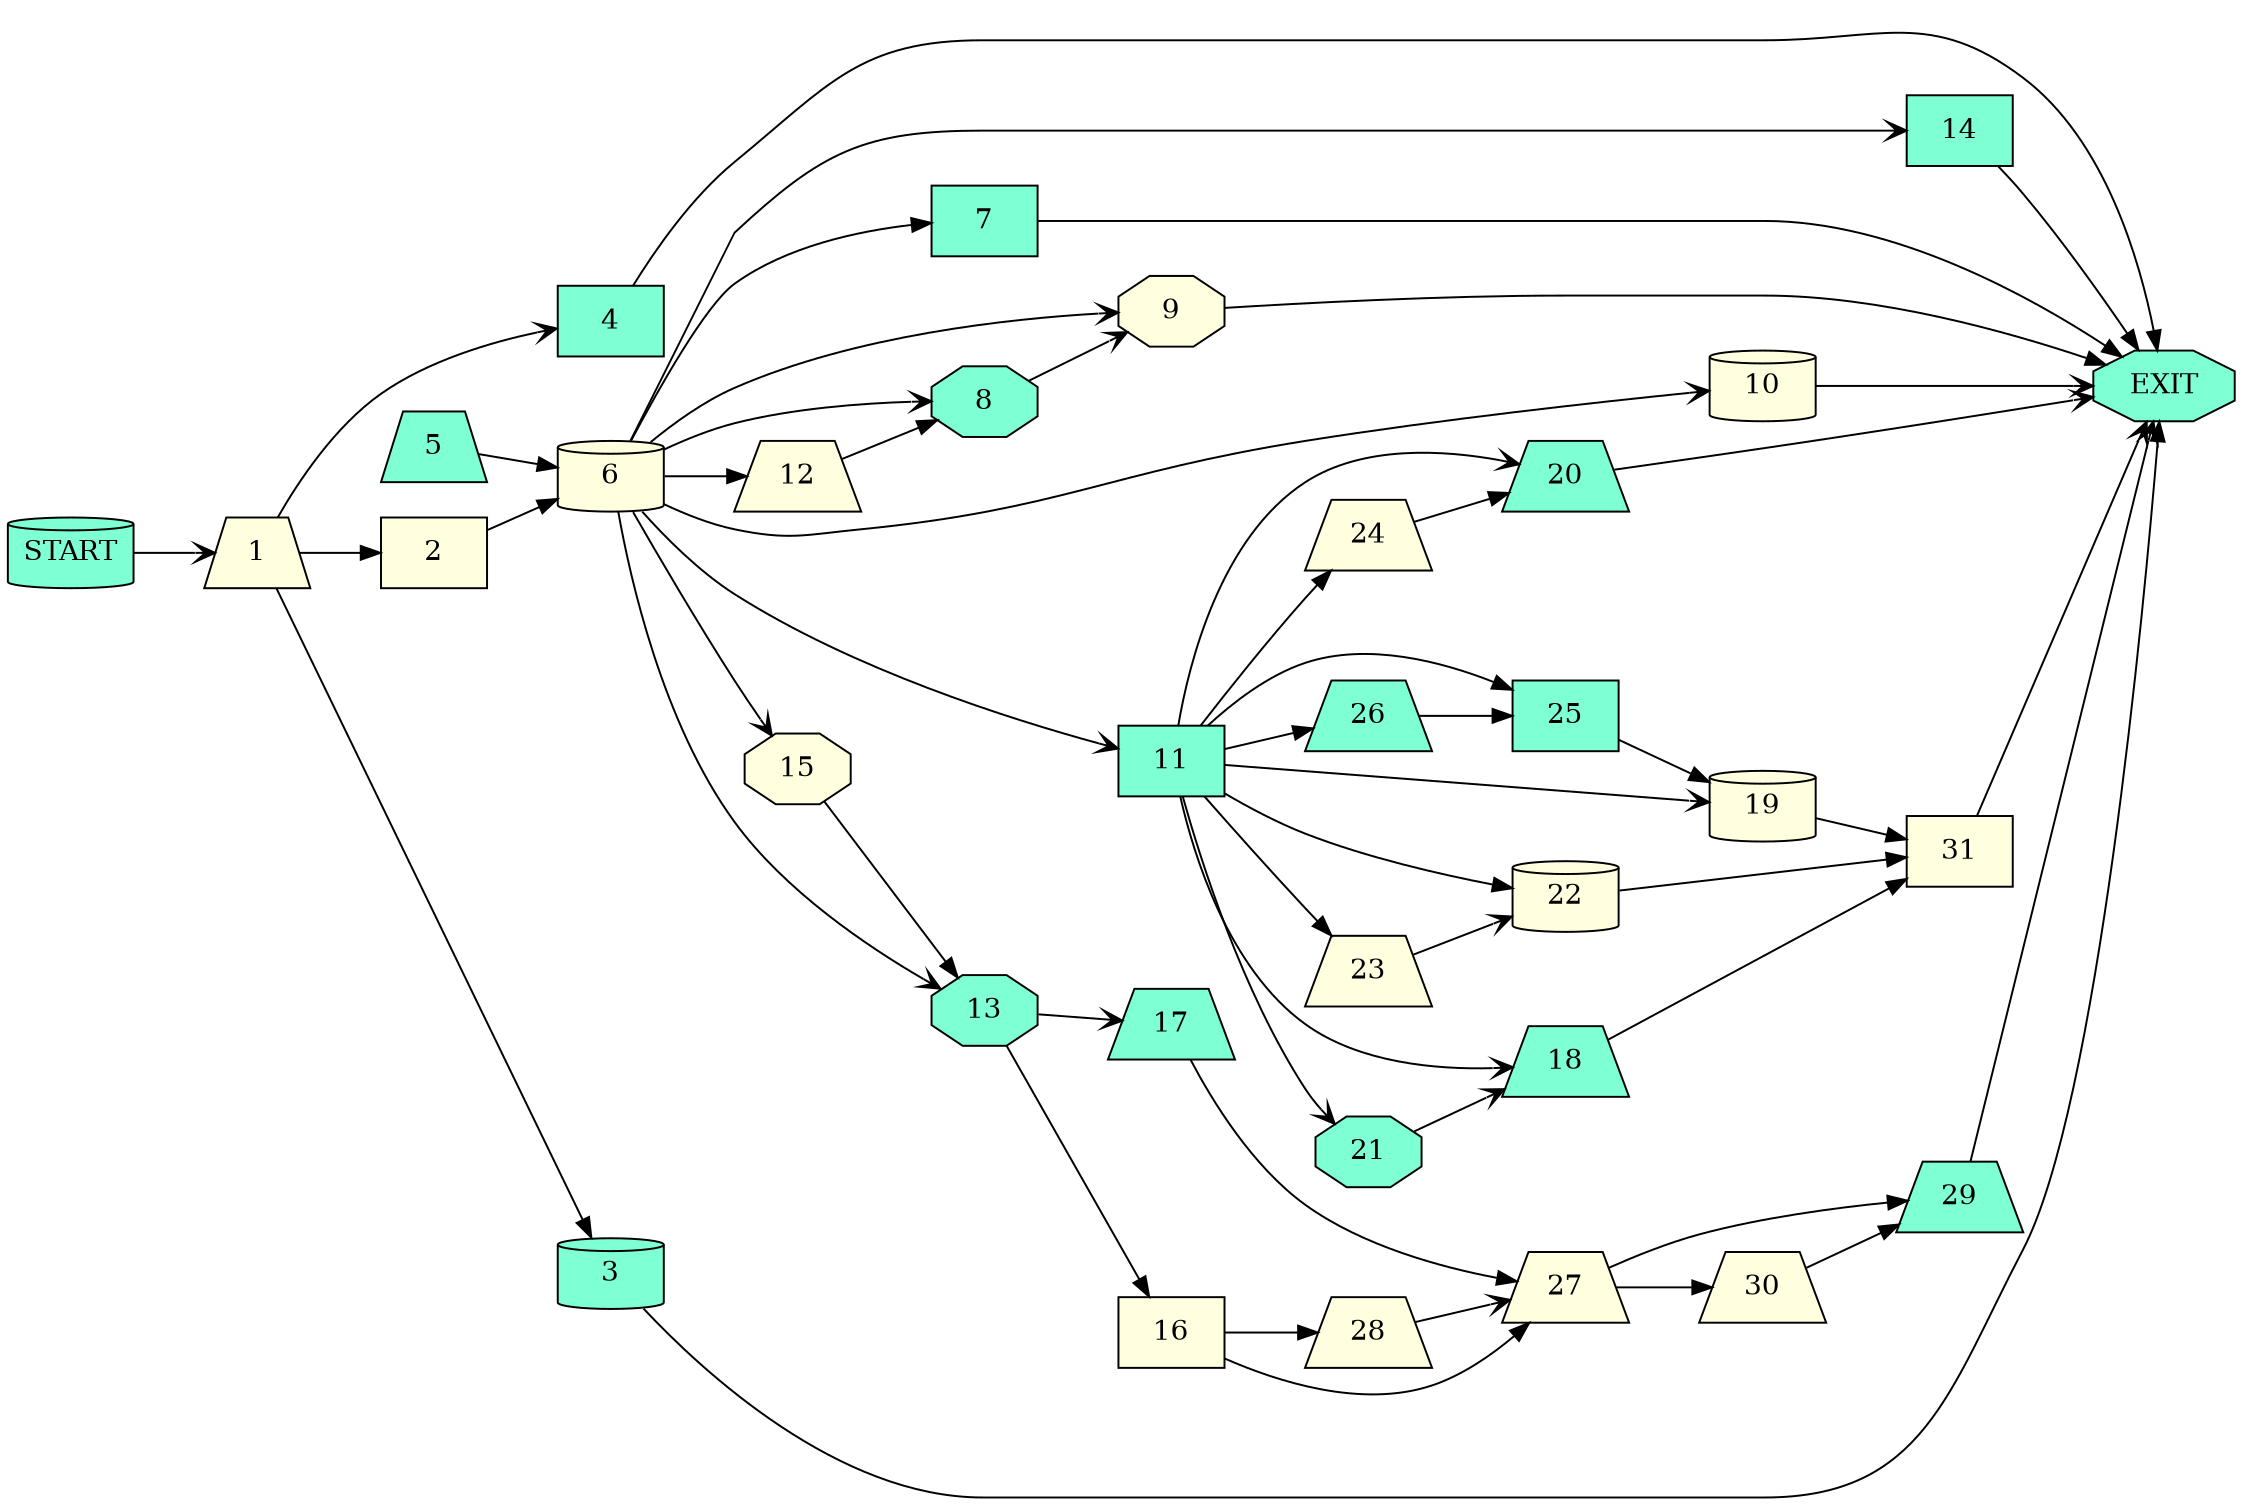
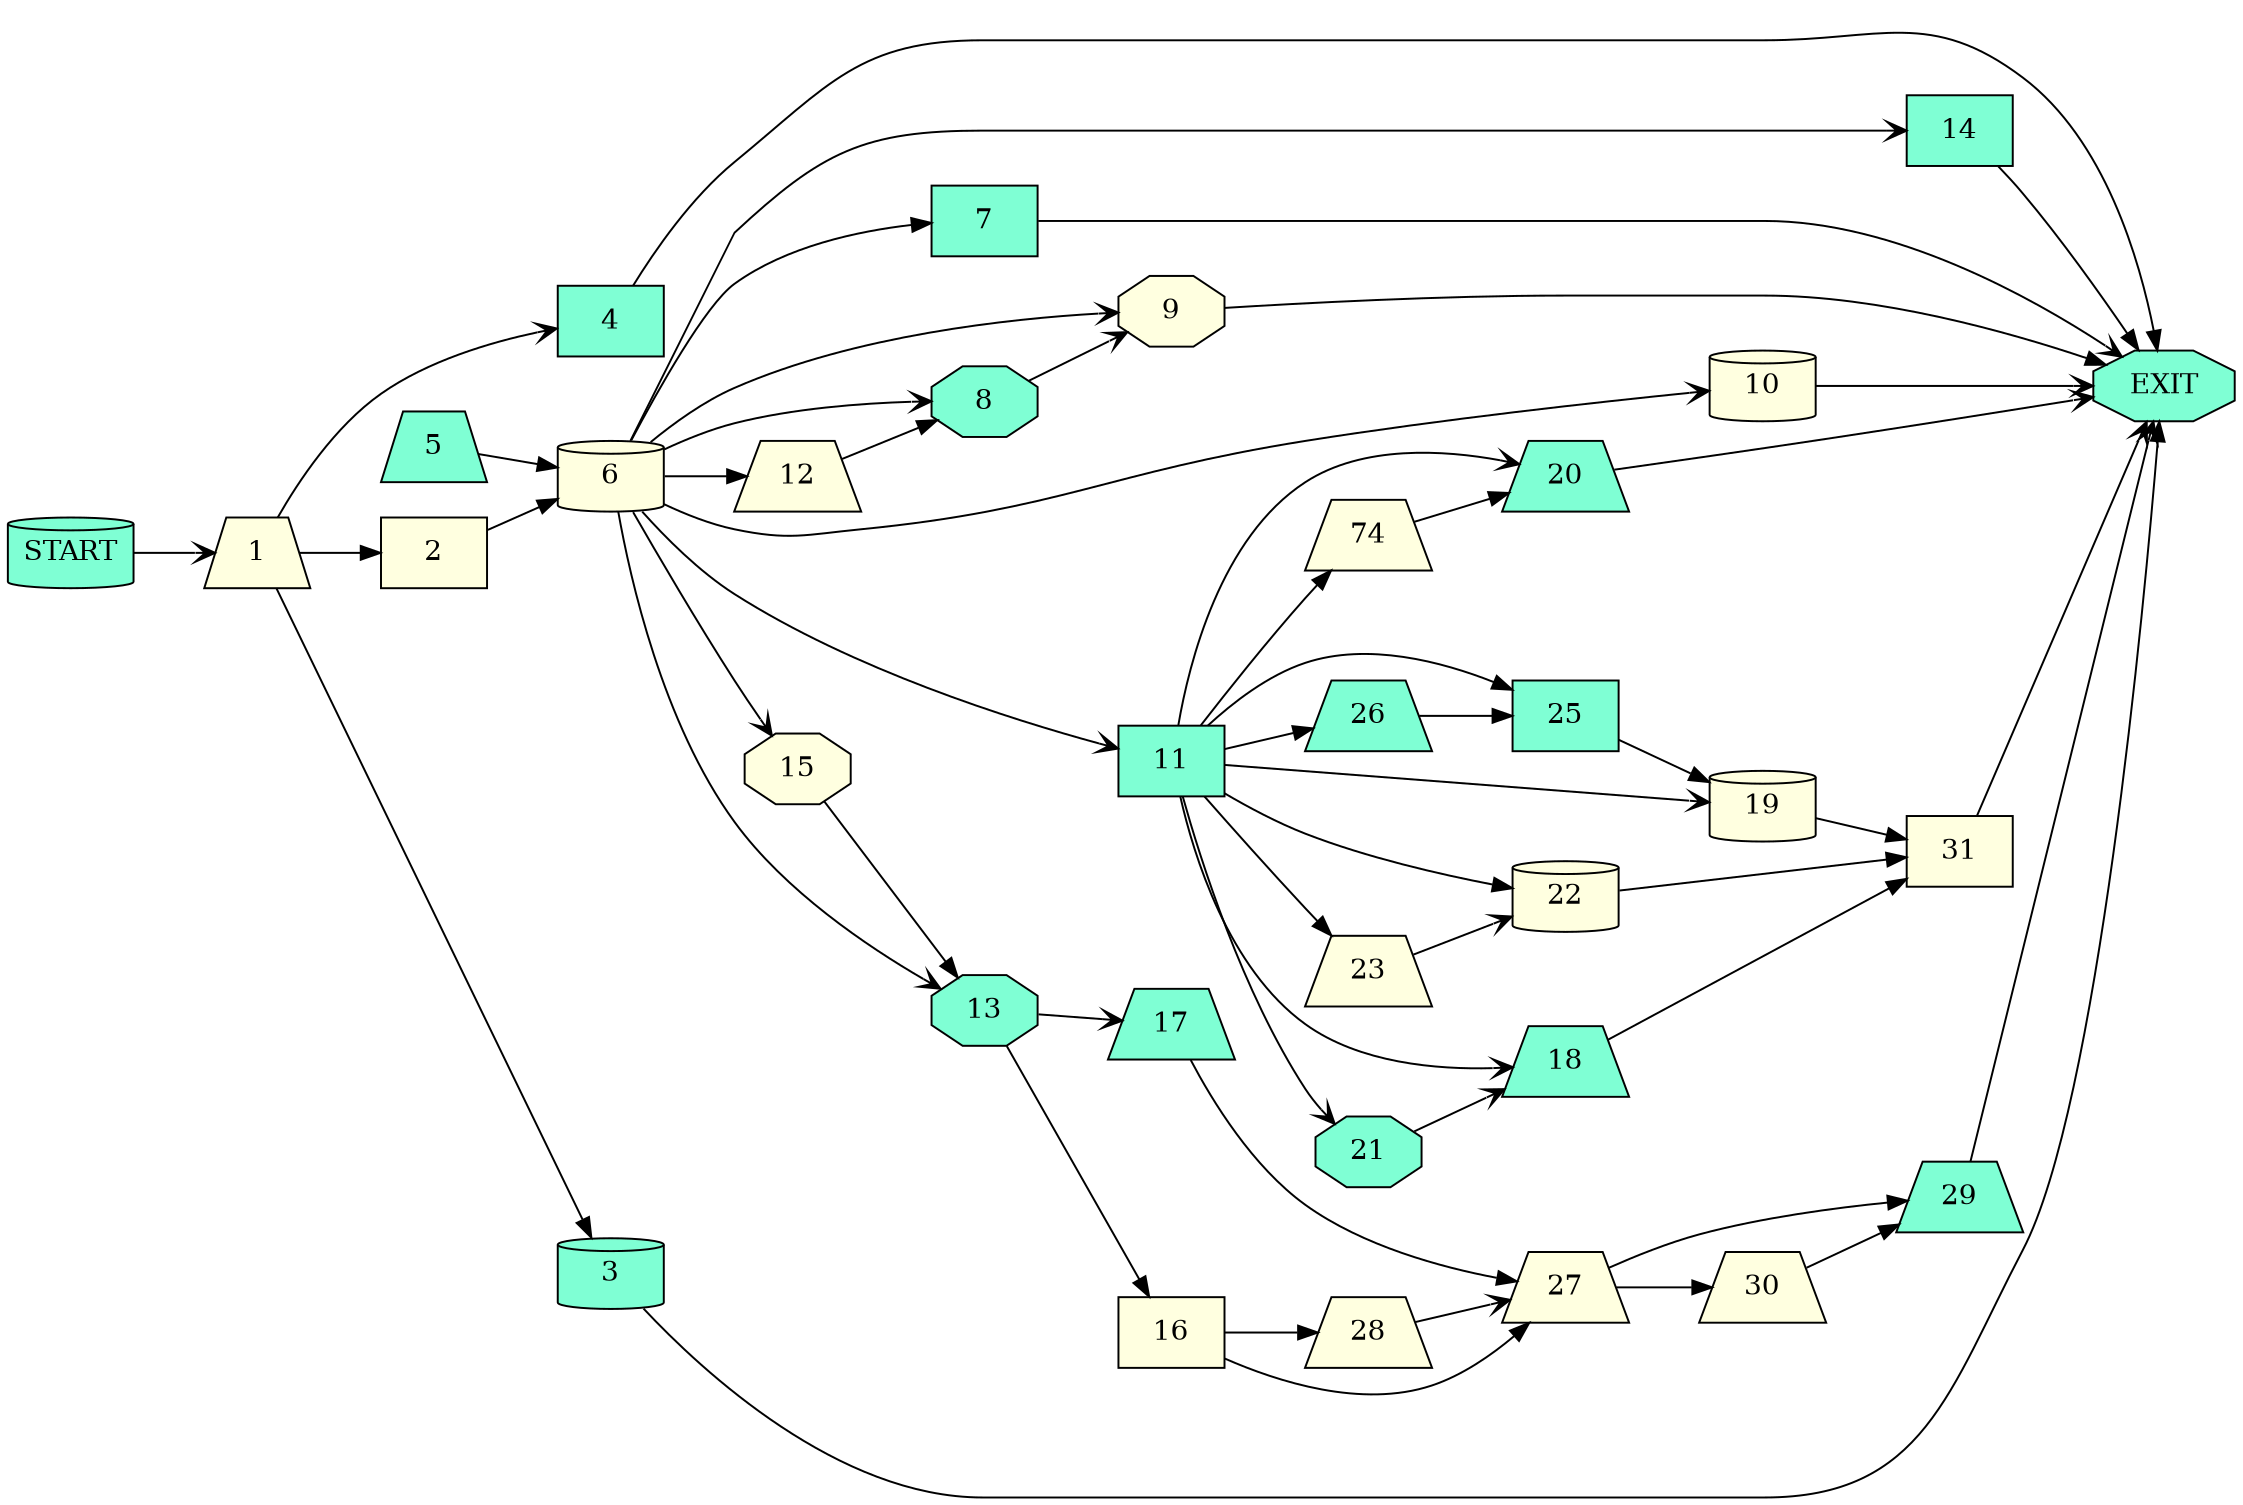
edge "7" -> "EXIT": arrowhead normal -> vee
node "24": label "24" -> "74"
